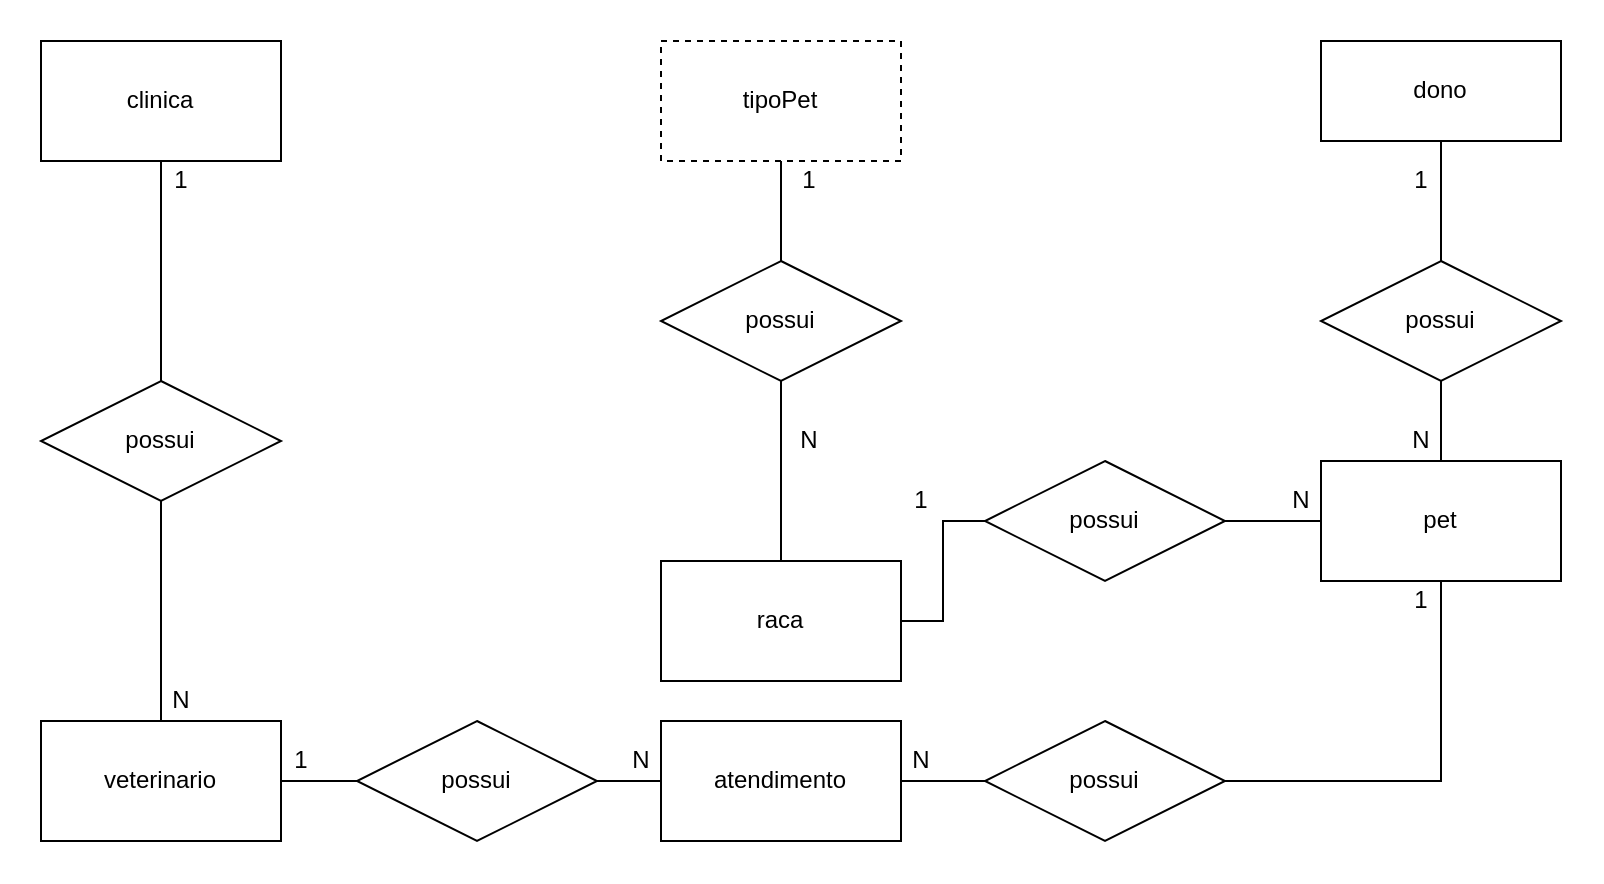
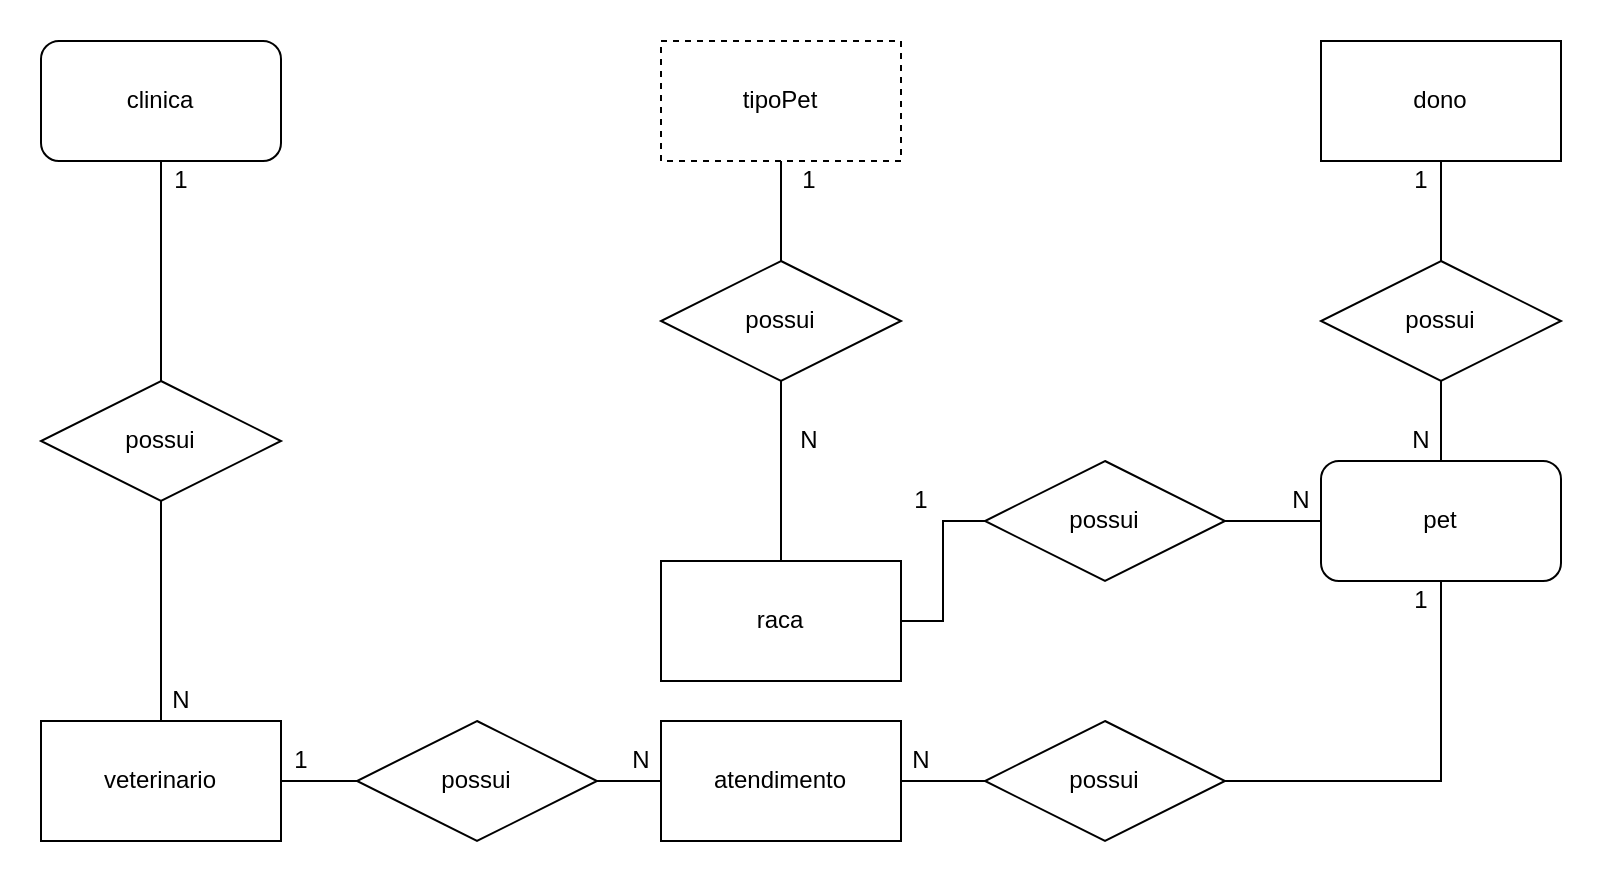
node "dono": size 240x100 -> 240x120
node "clinica": shape rectangle -> rounded rectangle
node "pet": shape rectangle -> rounded rectangle
